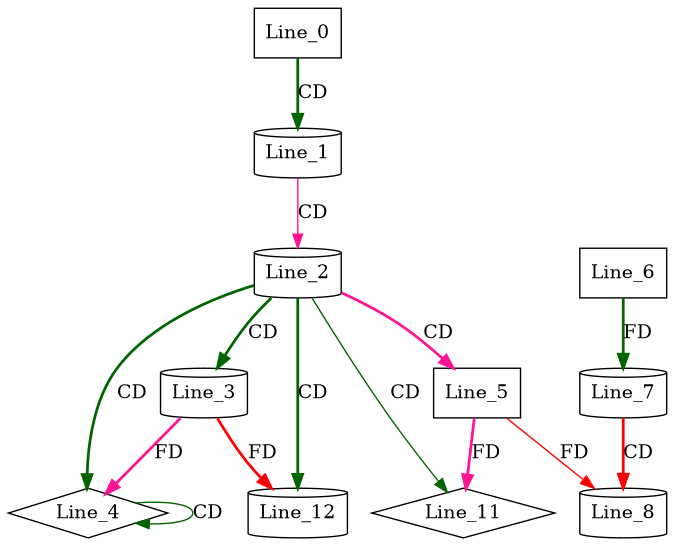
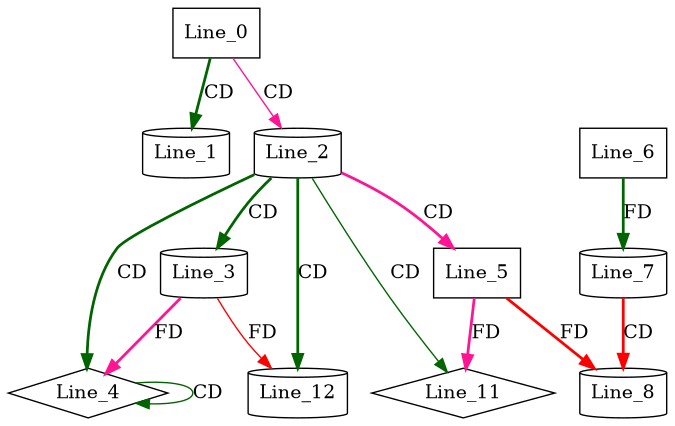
edge "Line_1" -> "Line_2": now "Line_0" -> "Line_2"
edge "Line_5" -> "Line_8": style solid -> bold
edge "Line_3" -> "Line_12": style bold -> solid
